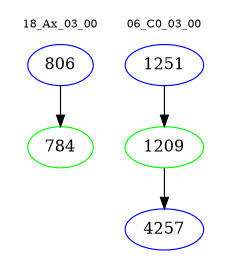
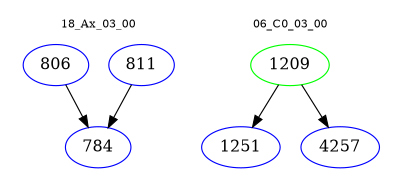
node "811": added
edge "1251" -> "1209": reversed
node "784": color green -> blue
